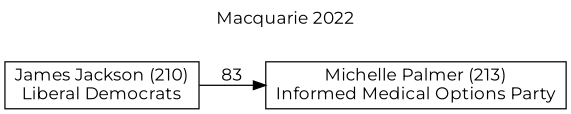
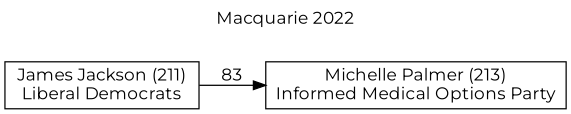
node "James Jackson (210) Liberal Democrats": label "James Jackson (210) Liberal Democrats" -> "James Jackson (211) Liberal Democrats"
